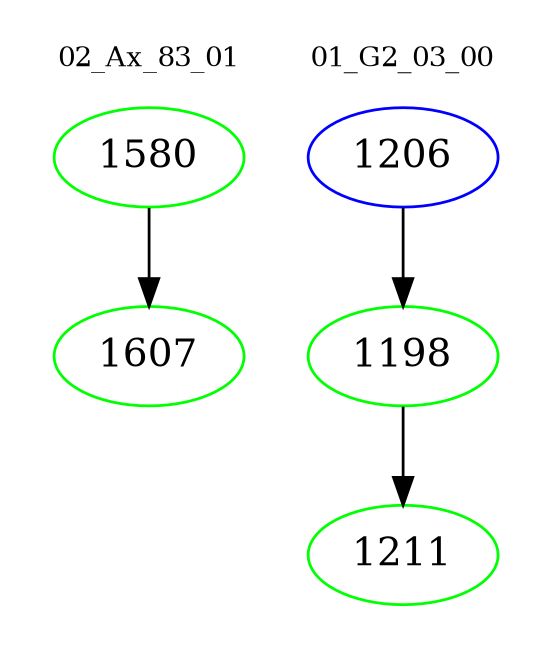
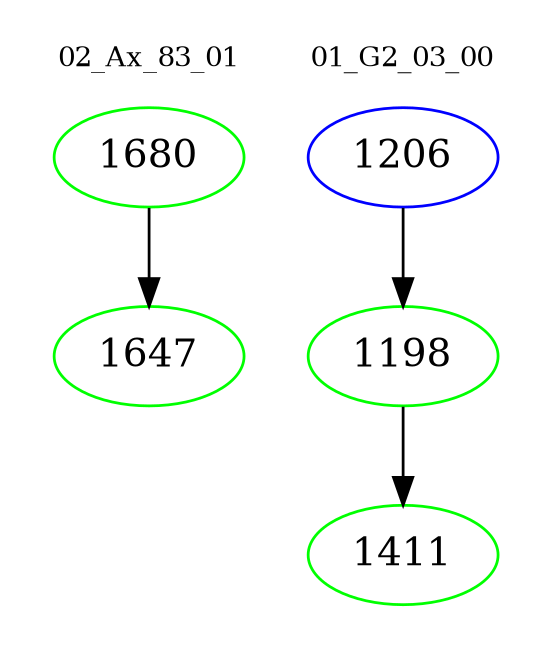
node "1580": label "1580" -> "1680"
node "1607": label "1607" -> "1647"
node "1211": label "1211" -> "1411"
